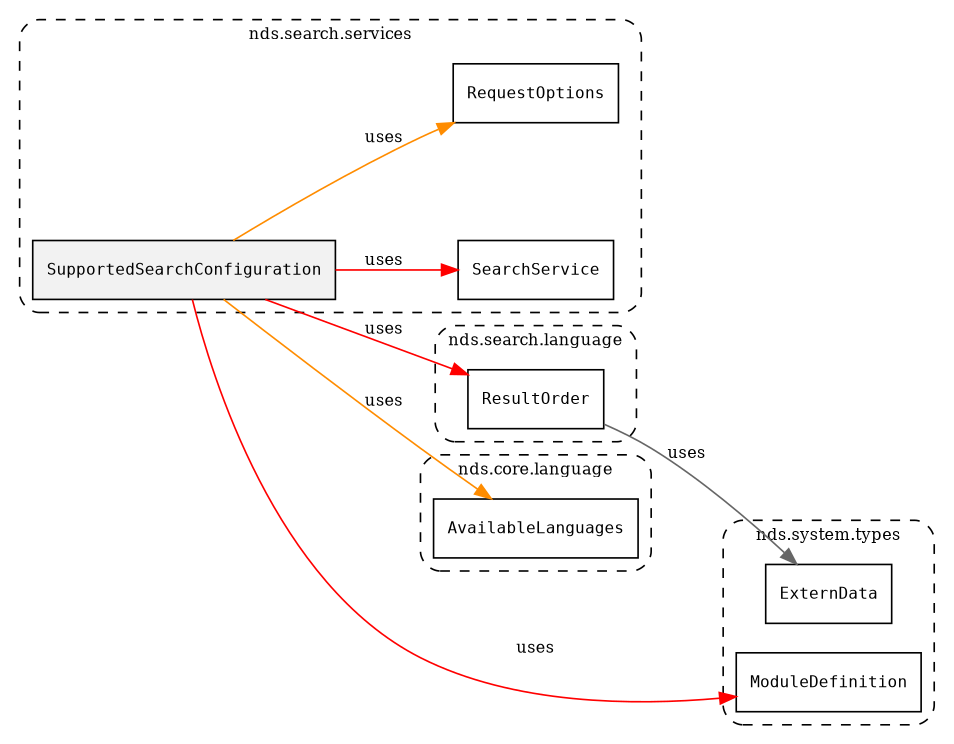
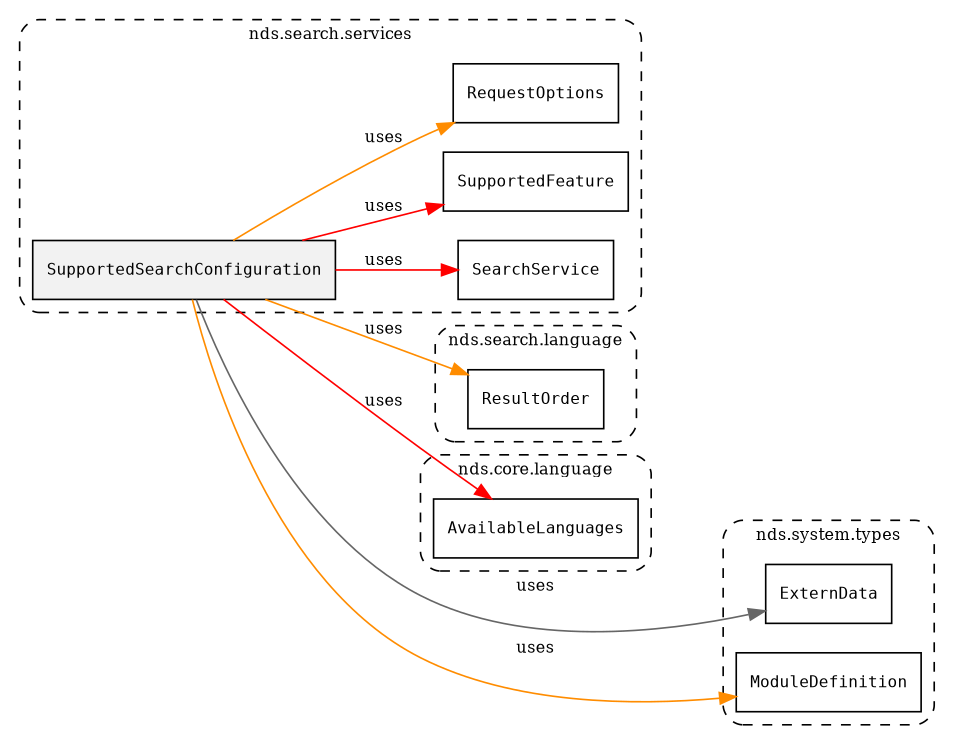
node "SupportedFeature": added
edge "SupportedSearchConfiguration" -> "ResultOrder": color red -> darkorange
edge "SupportedSearchConfiguration" -> "AvailableLanguages": color darkorange -> red
edge "ResultOrder" -> "ExternData": now "SupportedSearchConfiguration" -> "ExternData"
edge "SupportedSearchConfiguration" -> "ModuleDefinition": color red -> darkorange
